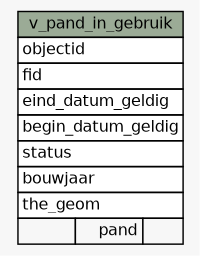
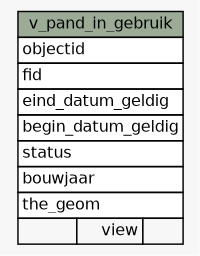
node "v_pand_in_gebruik": text "pand" -> "view"
